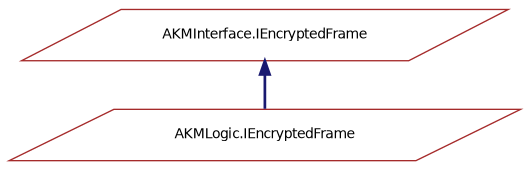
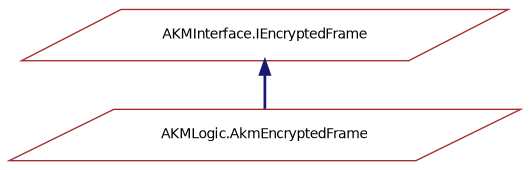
node "AKMLogic.IEncryptedFrame": label "AKMLogic.IEncryptedFrame" -> "AKMLogic.AkmEncryptedFrame"
